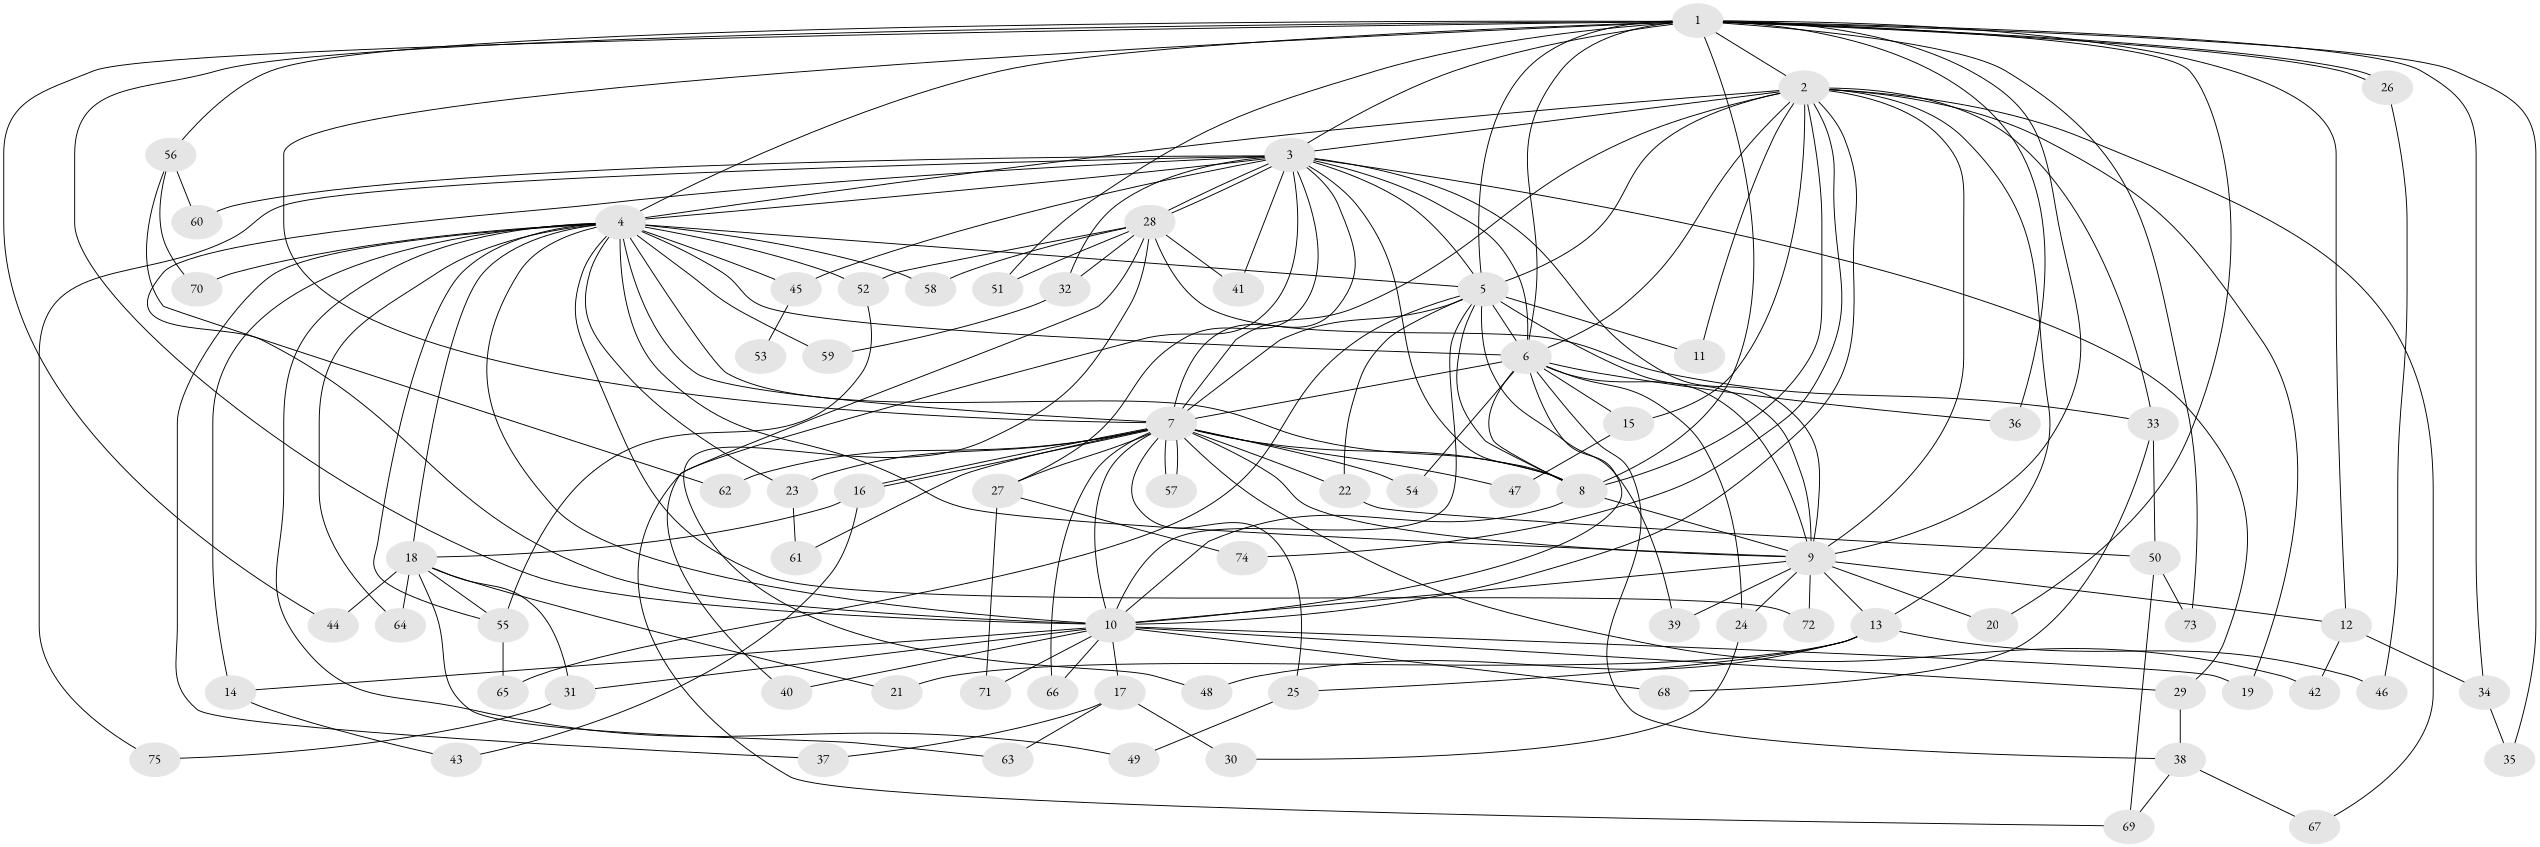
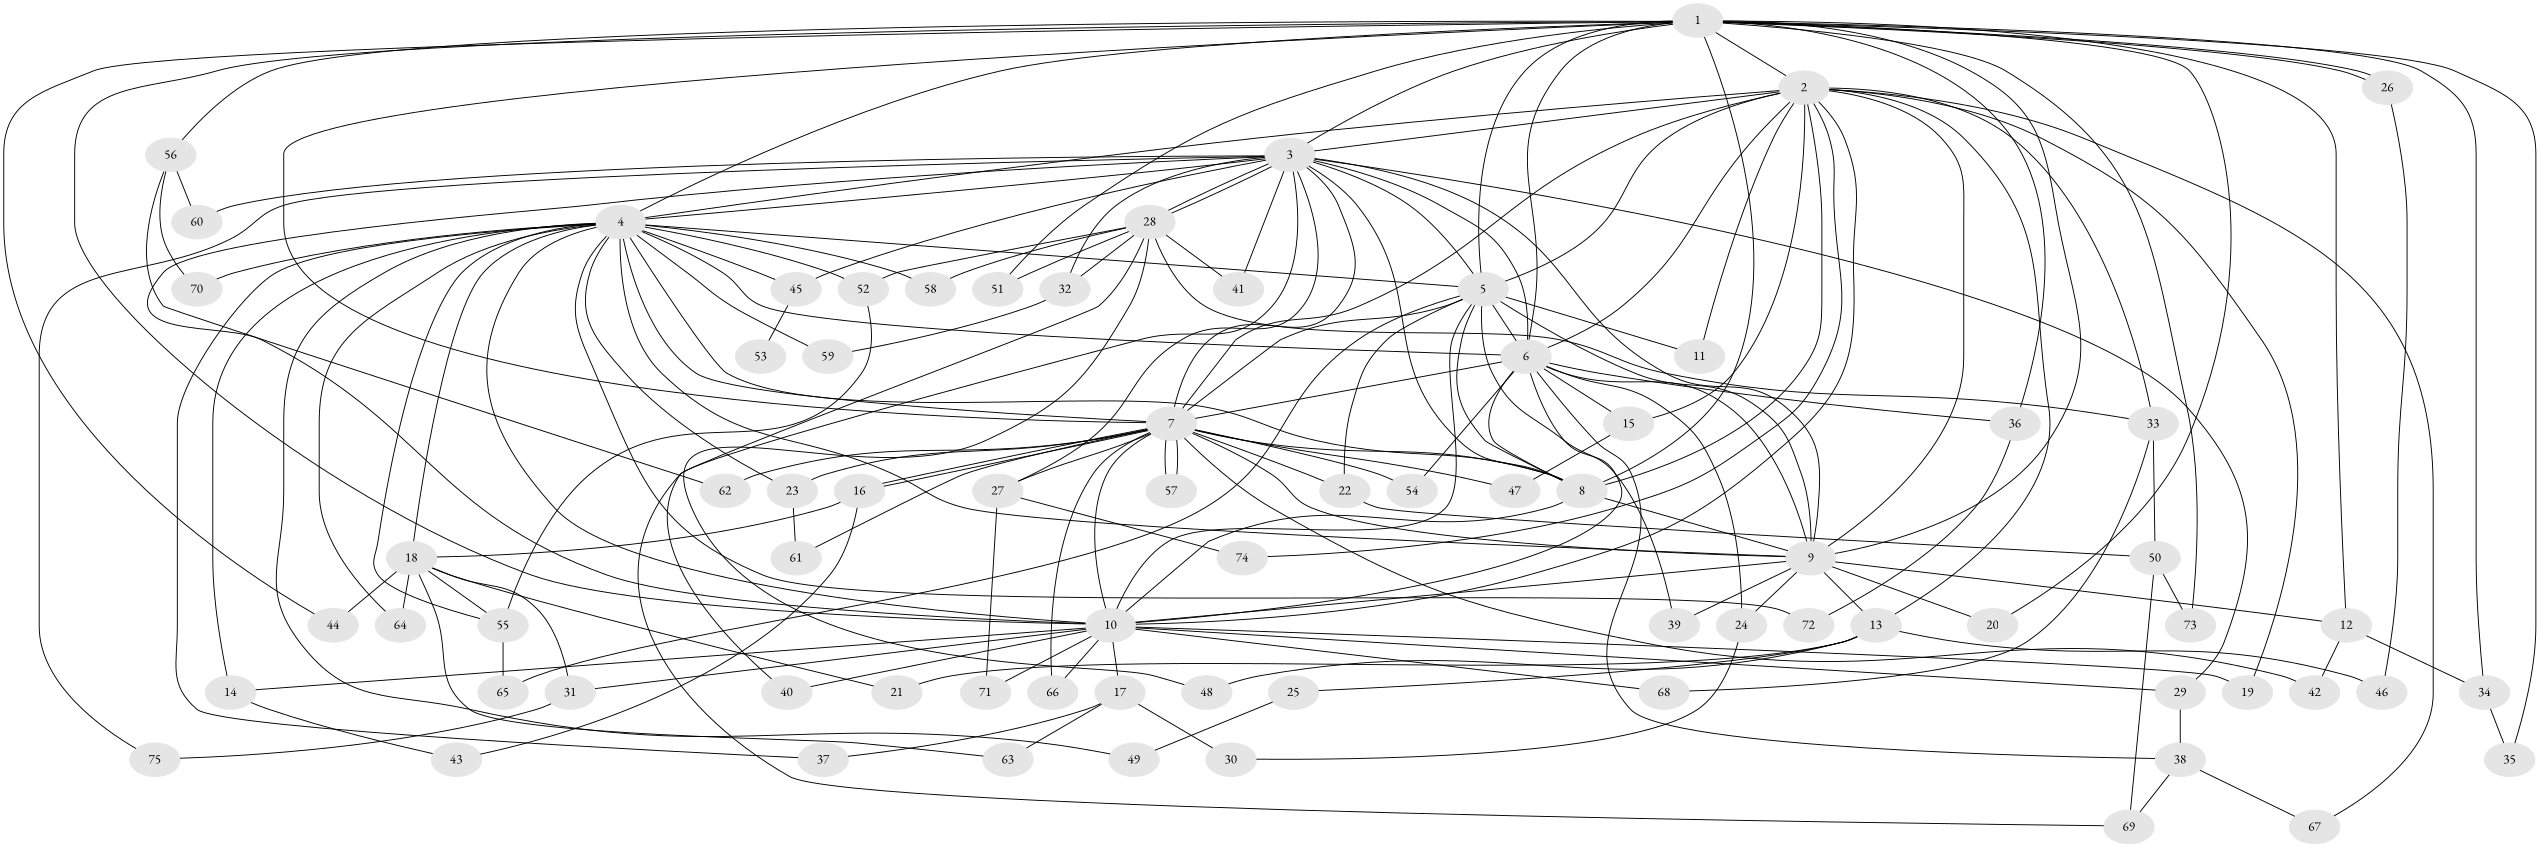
edge "7" -- "25": removed
edge "9" -- "72": now "36" -- "72"
